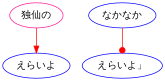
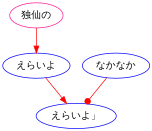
edge "えらいよ" -> "えらいよ」": added
